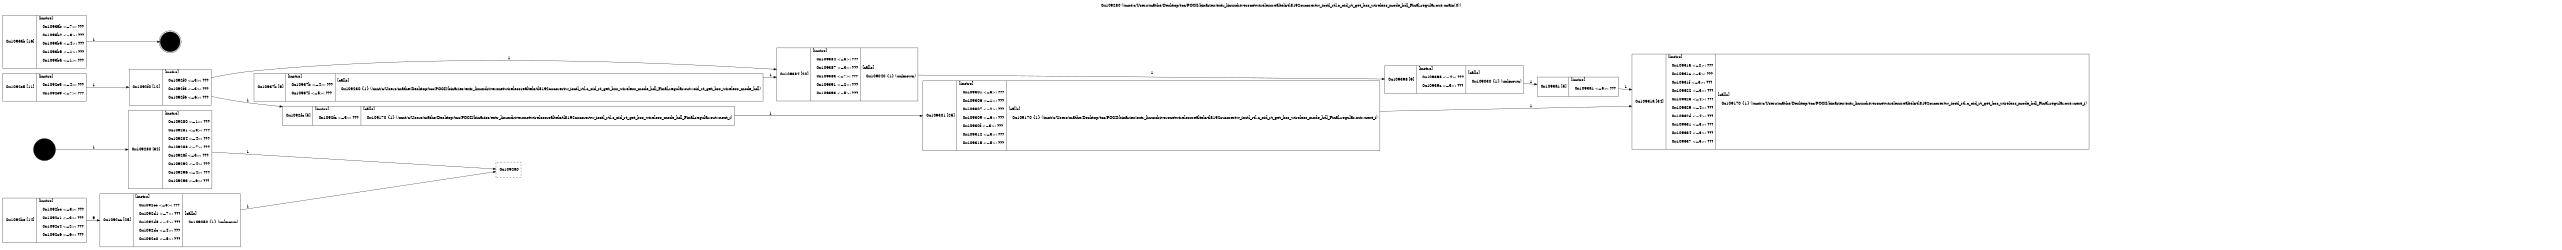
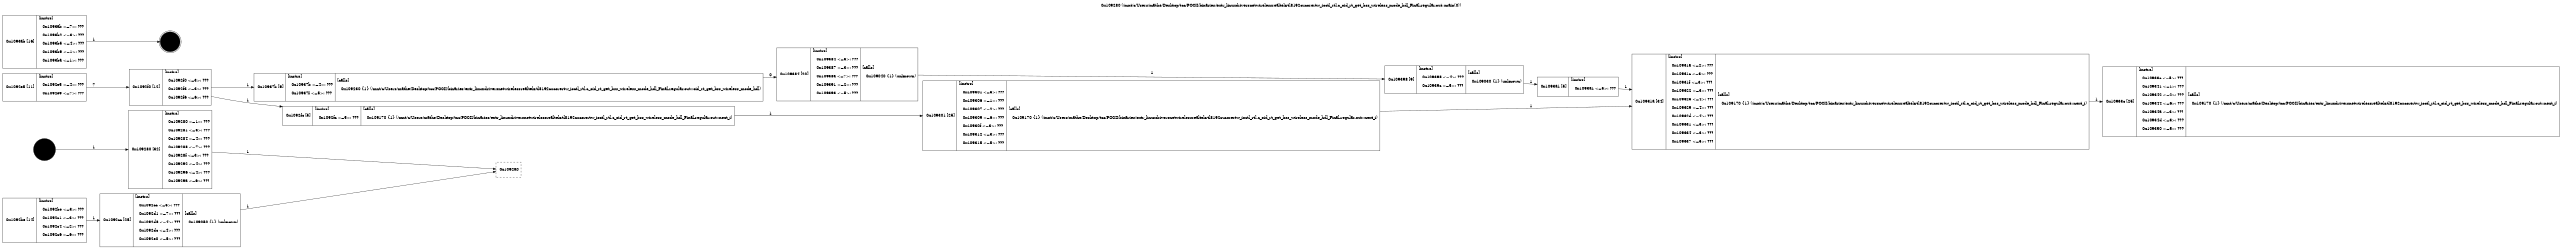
edge "0x1092f0 [12]" -> "0x109384 [20]": now "0x1092f0 [12]" -> "0x10937b [9]"
edge "0x10937b [9]" -> "0x109384 [20]": label " 1" -> " 0"
edge "0x1092e5 [11]" -> "0x1092f0 [12]": label " 1" -> " 7"
node "0x10933c [25]": added
edge "0x1092be [14]" -> "0x1092cc [25]": label " 9" -> " 1"
